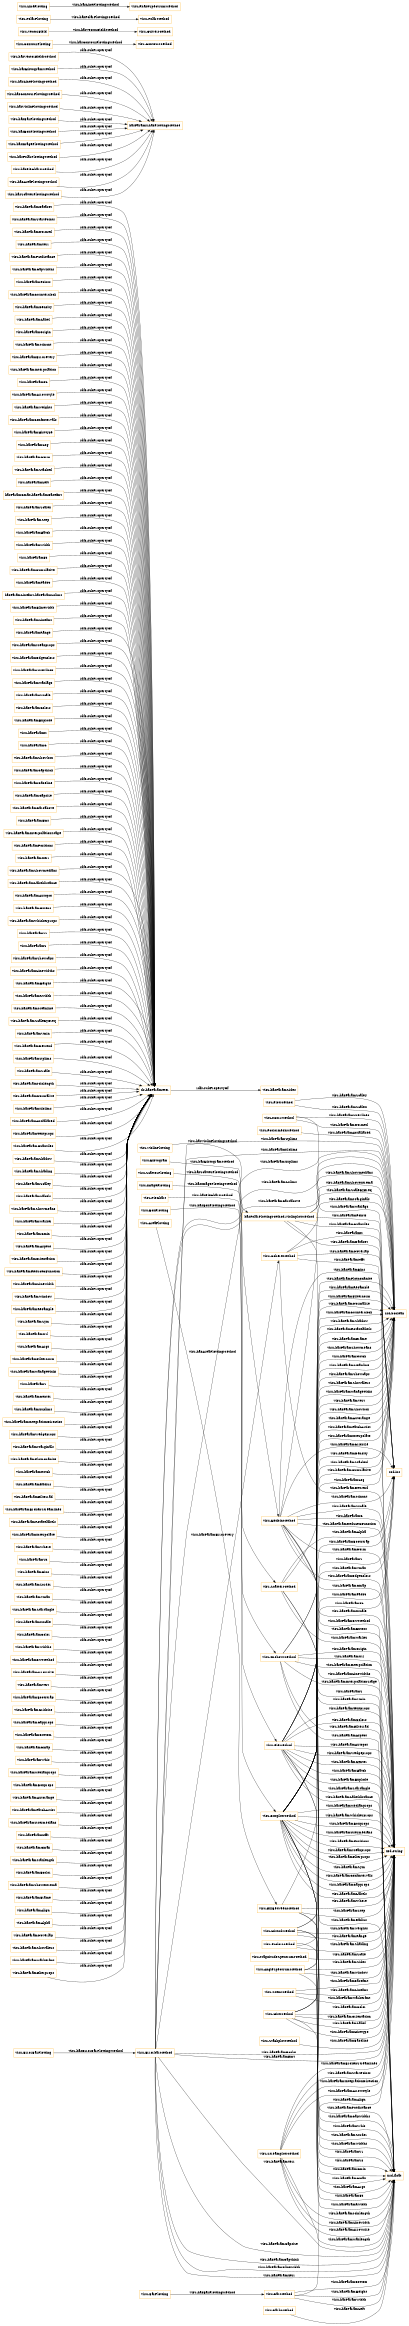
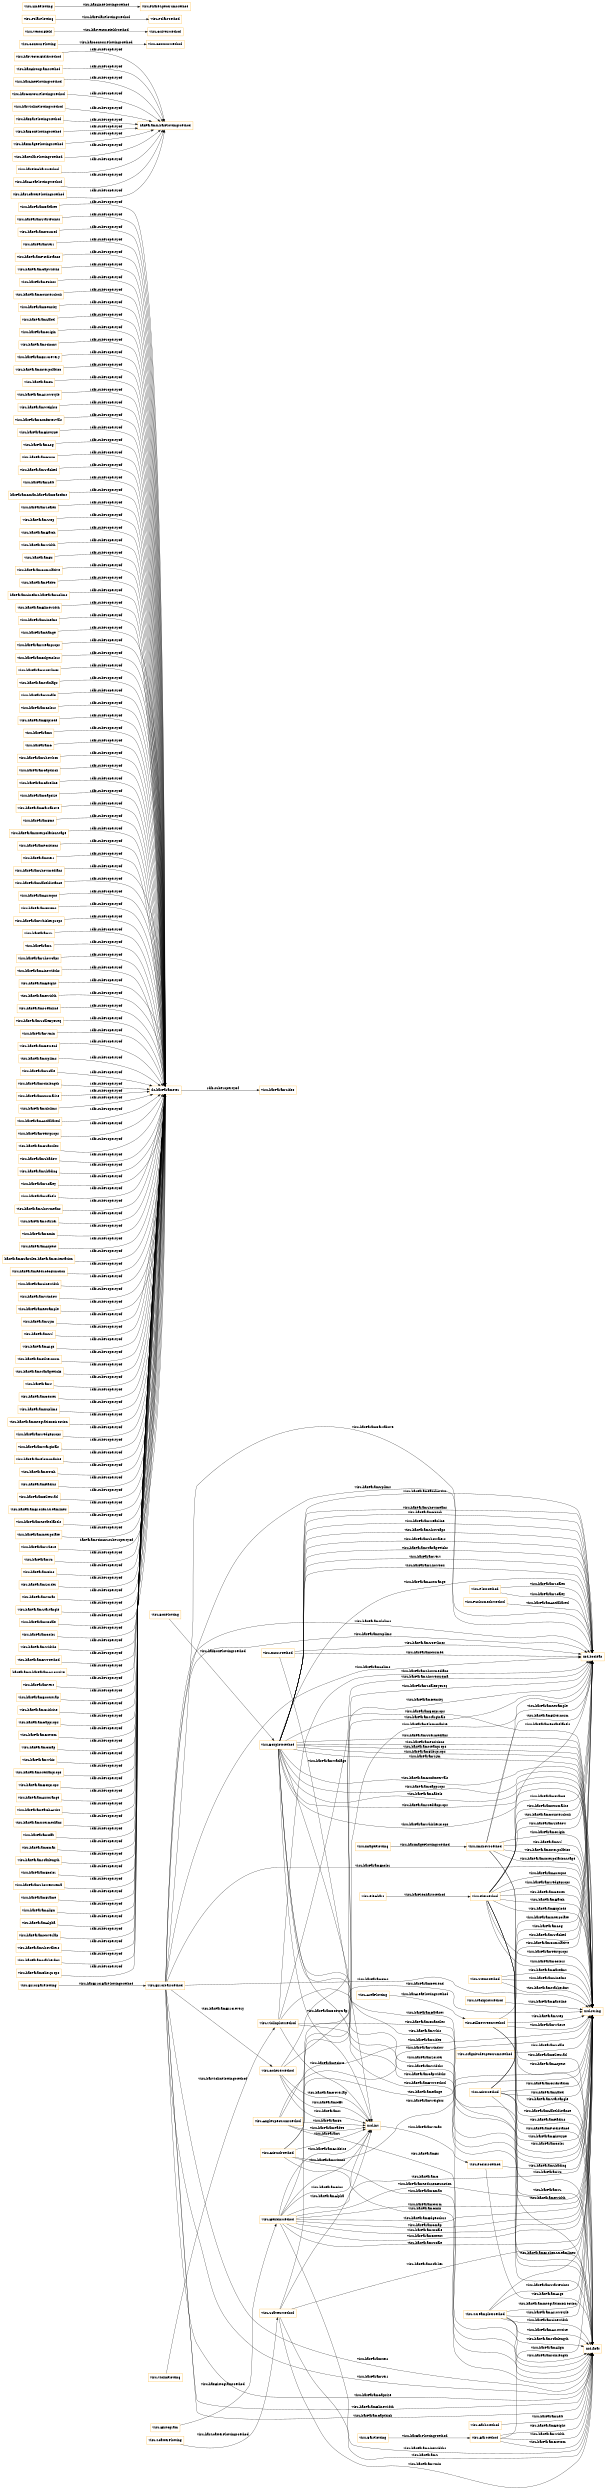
node "hasPolarPlottingMethod:ViolinplotMethod": label "hasPolarPlottingMethod:ViolinplotMethod" -> "visu:ViolinplotMethod"
node "visu:hasParamOrientation": label "visu:hasParamOrientation" -> "hasParamQuantiles:hasParamOrientation"
edge "visu:hasParamWhere" -> "ds:hasParameter": label "rdfs:subPropertyOf" -> "hasParamMincnt:subPropertyOf"
edge "visu:PcolorMethod" -> "xsd:int": reversed
node "visu:hasParamArrowsize": label "visu:hasParamArrowsize" -> "hasParamX:hasParamArrowsize"
